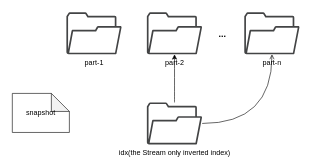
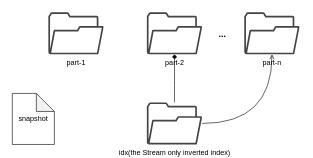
node "part-1": moved (94, 33) -> (76, 33)
edge "idx(the Stream only inverted index)" -> "part-2": arrowhead classic -> diamond
node "snapshot": size 57x39 -> 42x51
